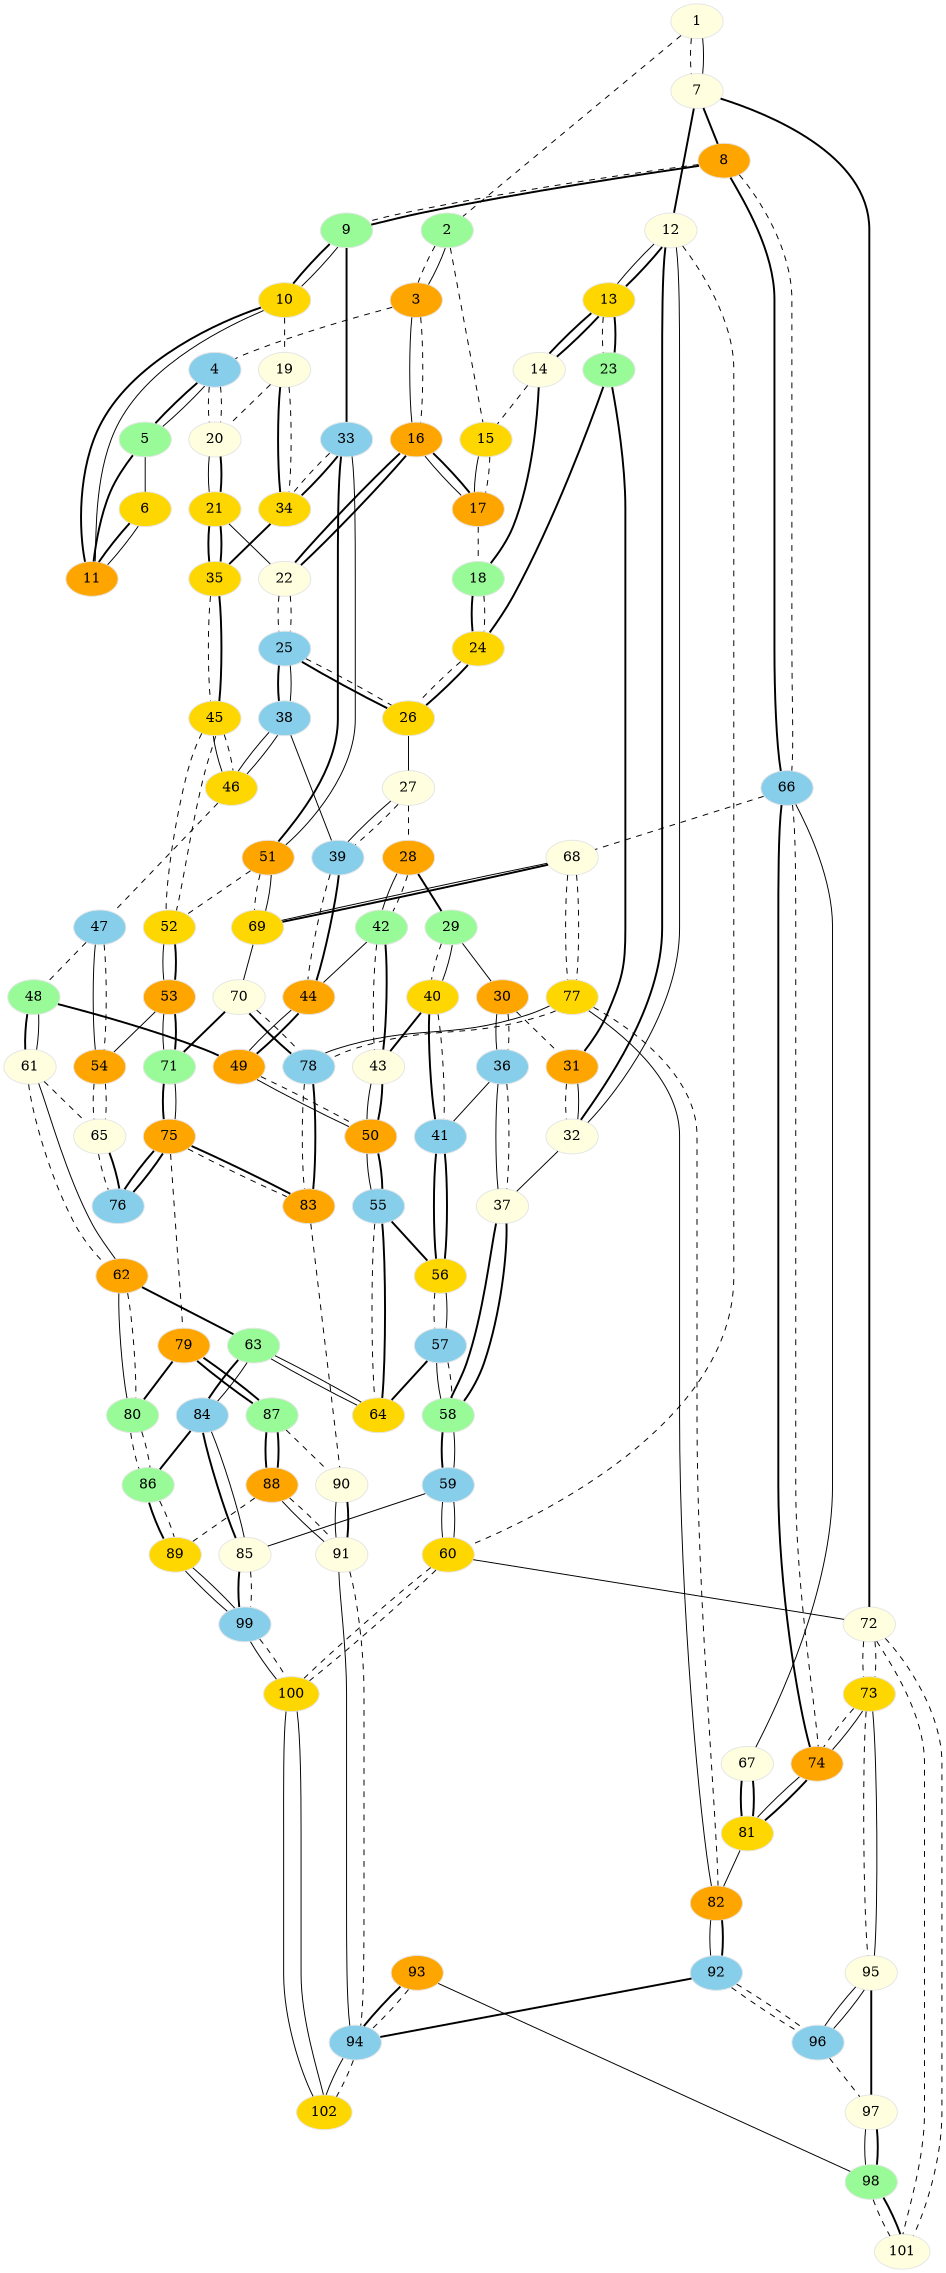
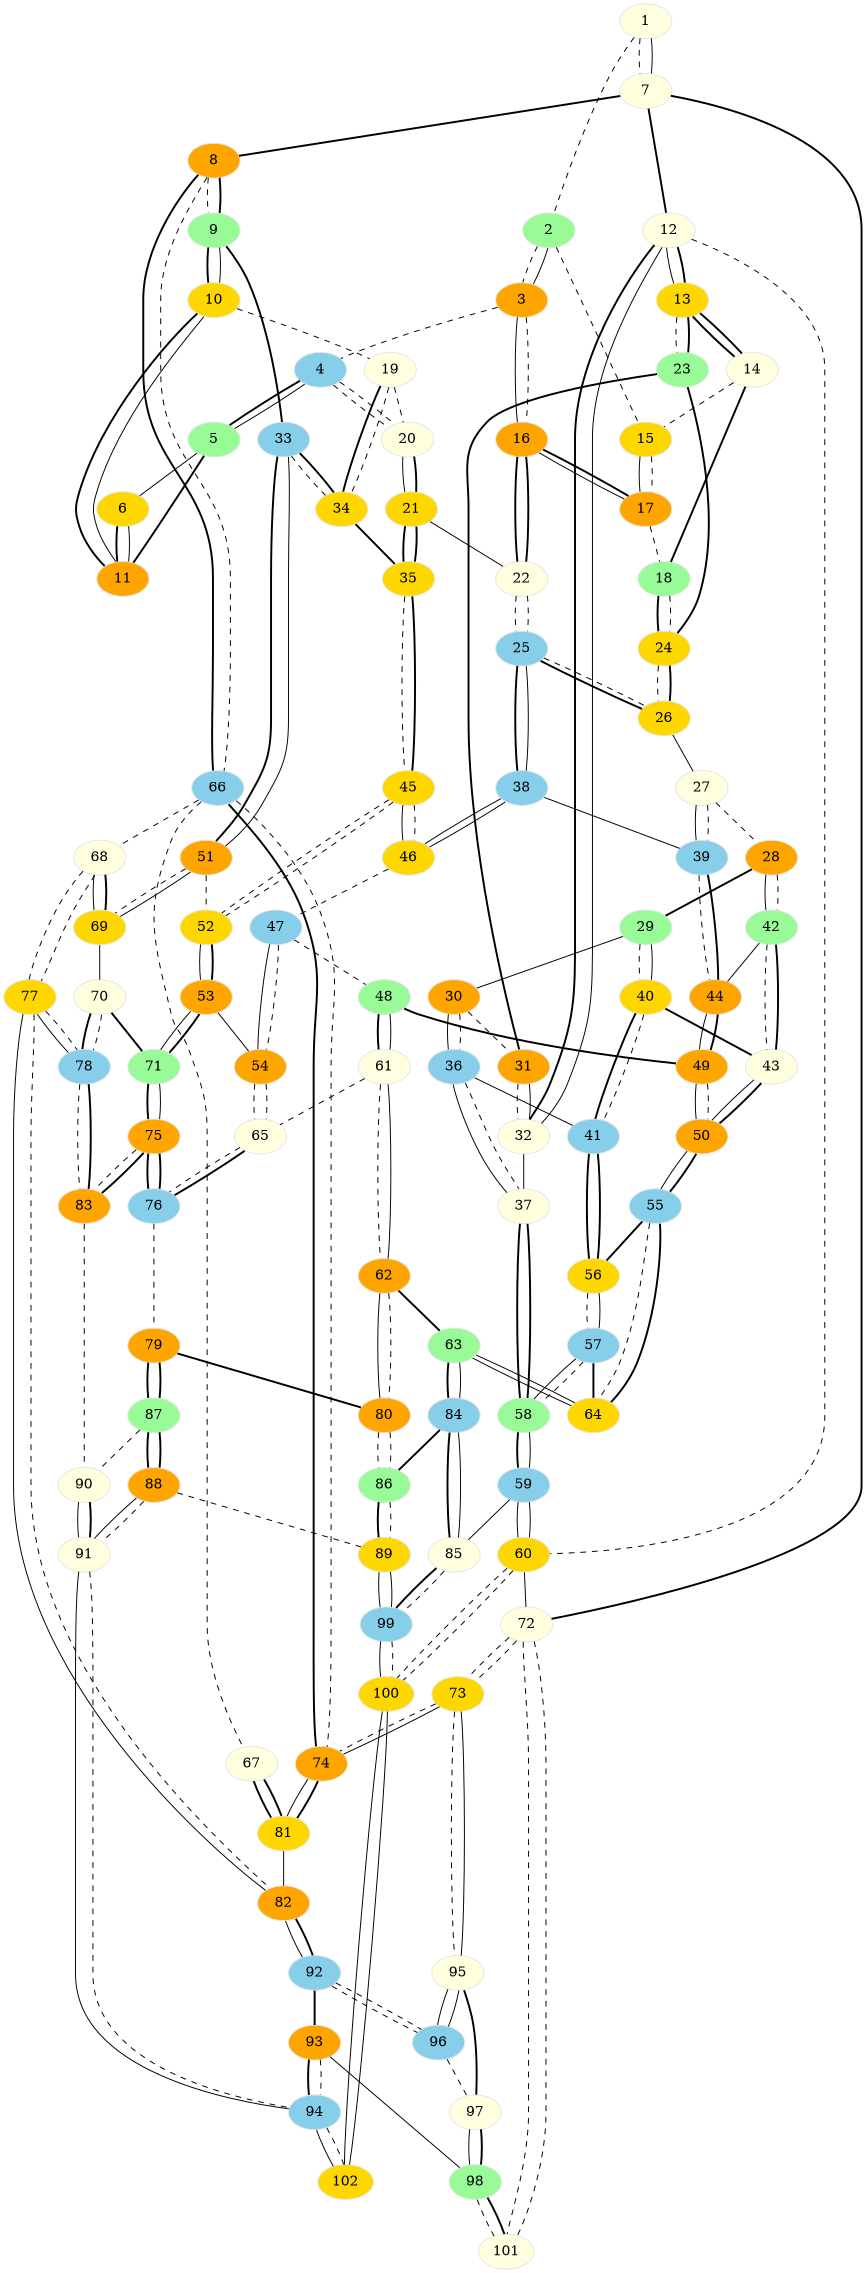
edge "75" -- "79": now "76" -- "79"
edge "66" -- "67": style solid -> dashed
node "80": fillcolor palegreen -> orange
edge "92" -- "94": now "92" -- "93"
